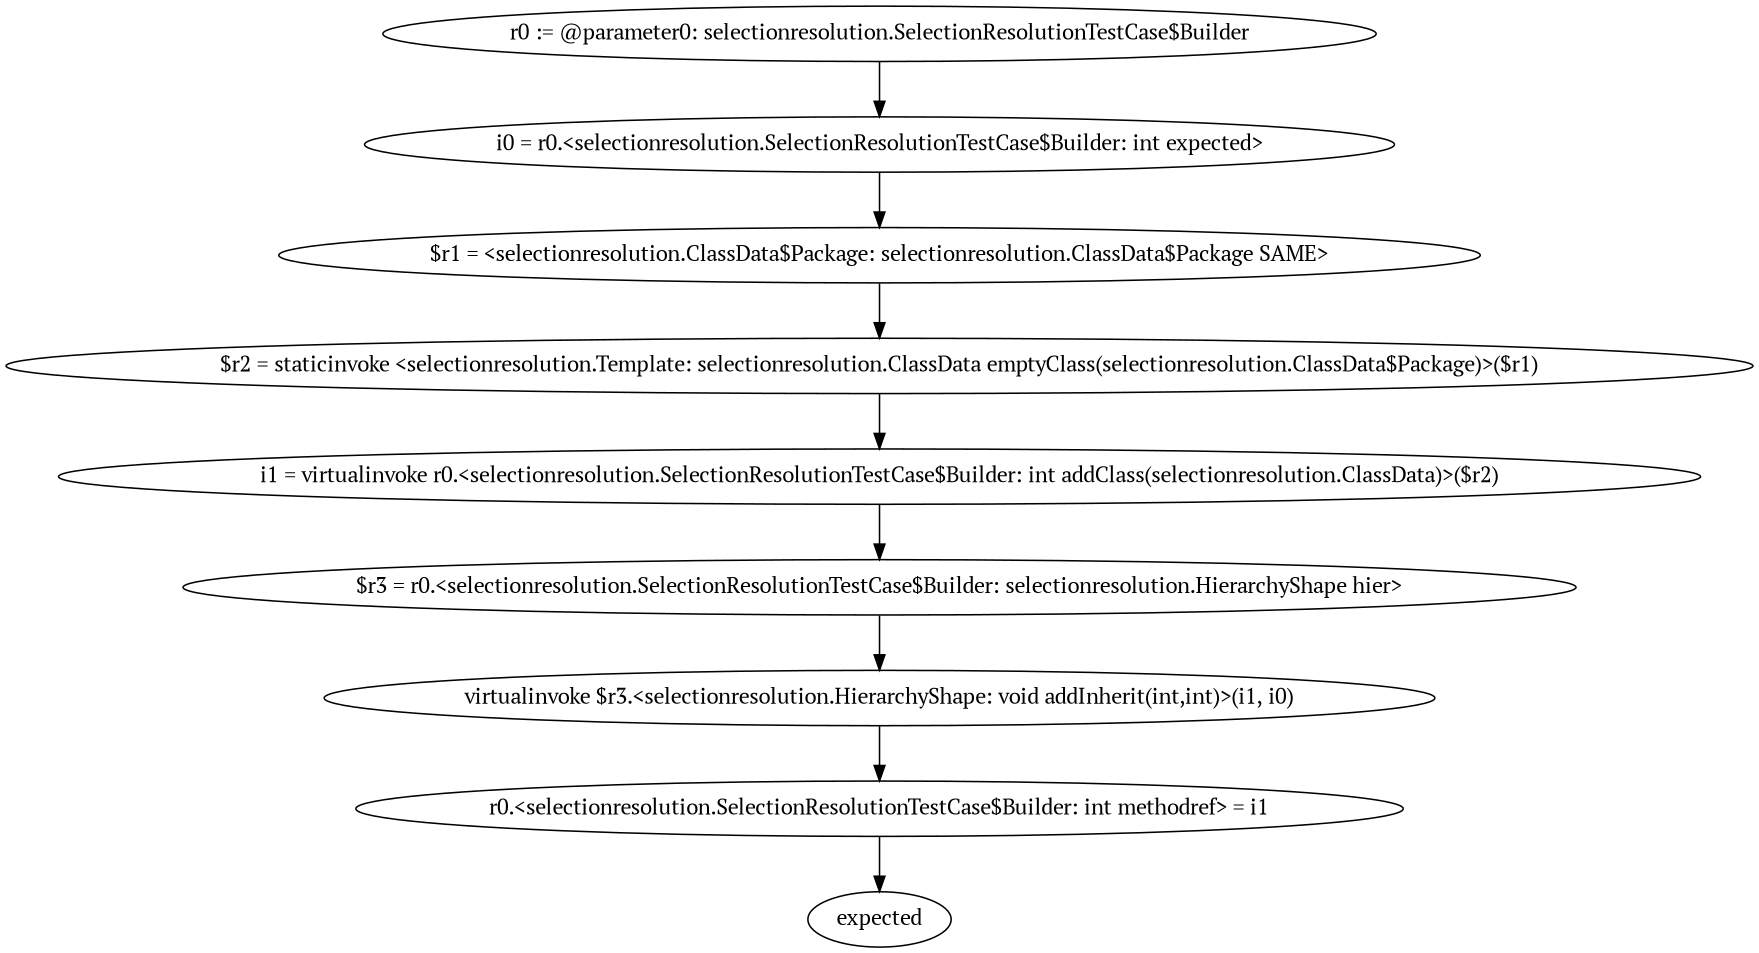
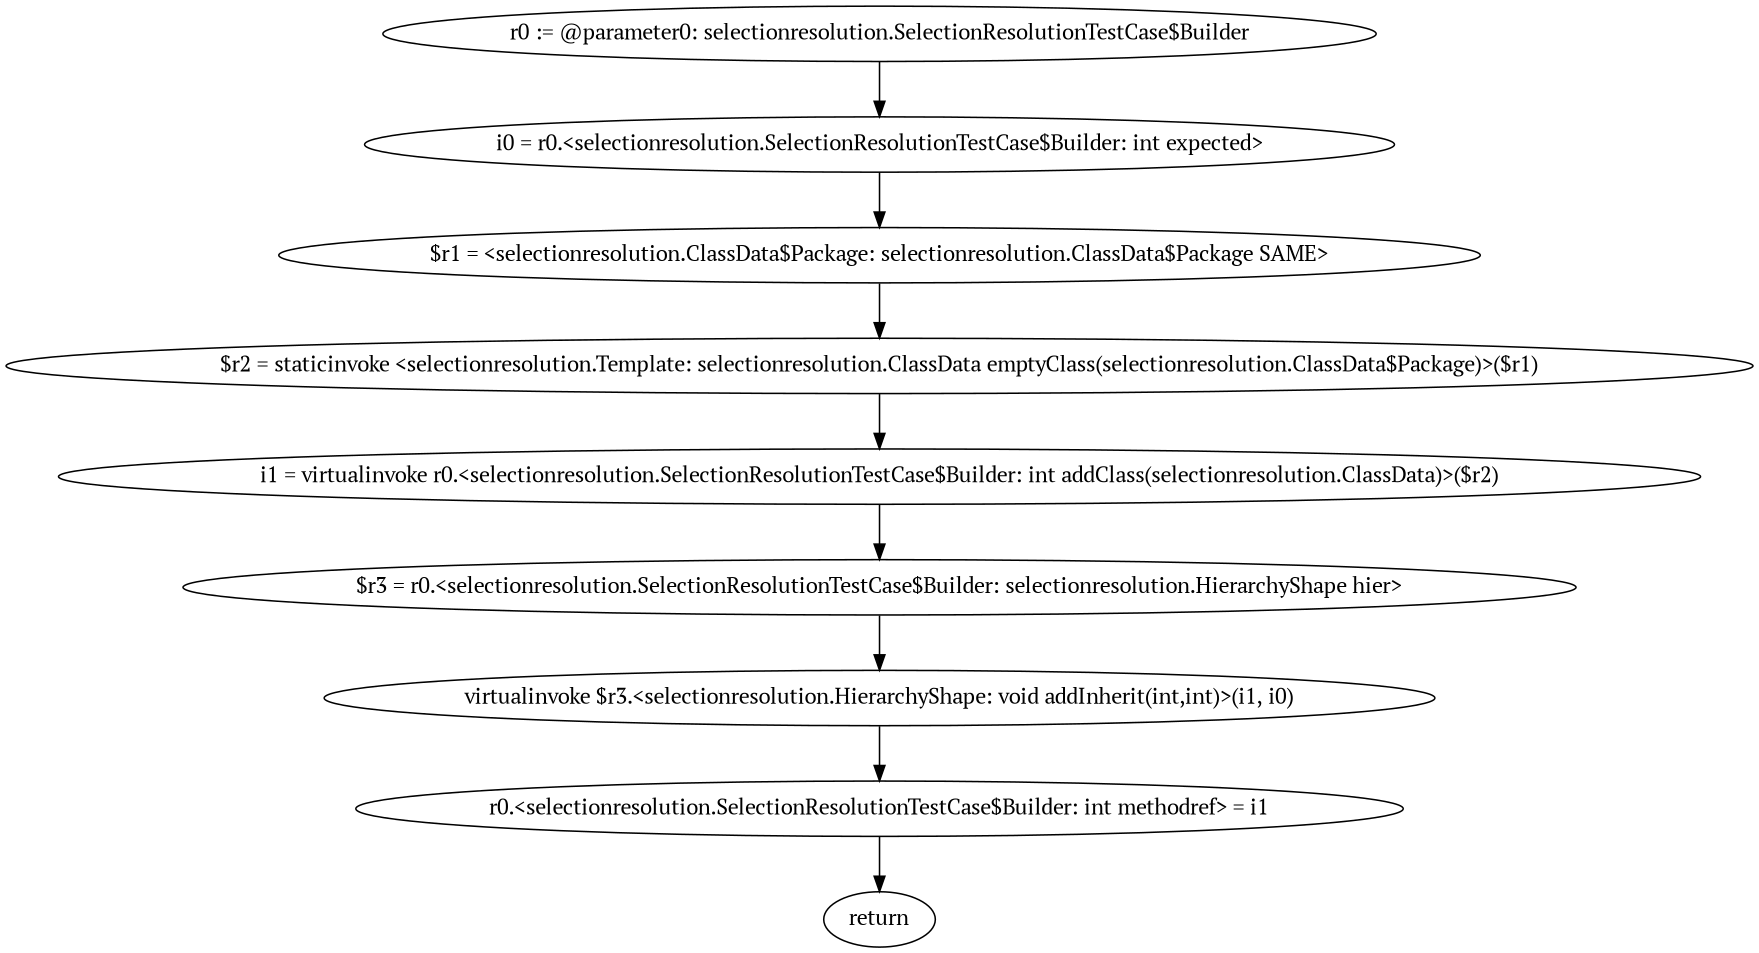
node "expected": label "expected" -> "return"
